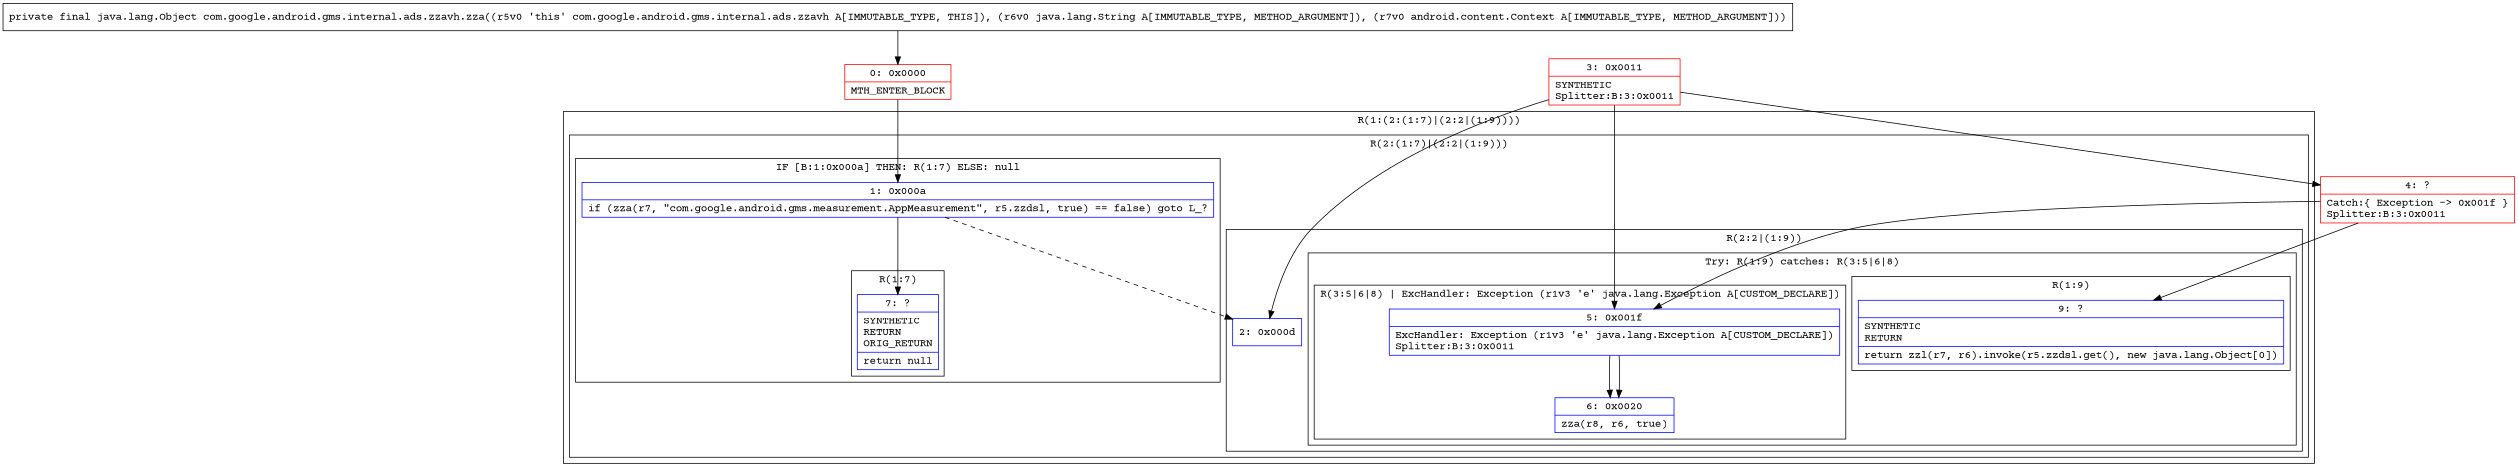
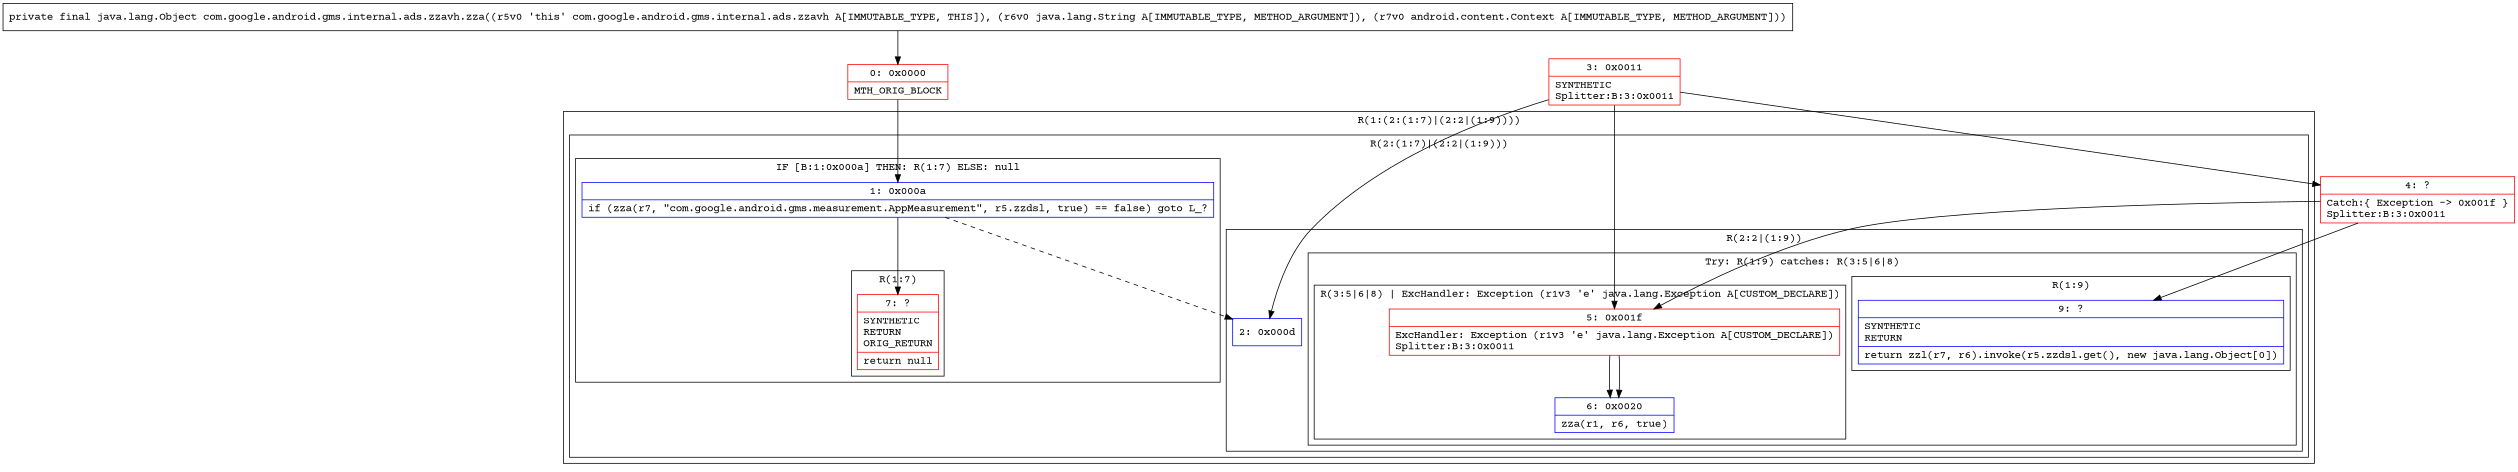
node "0: 0x0000": text "MTH_ENTER_BLOCK" -> "MTH_ORIG_BLOCK"
node "7: ?": color blue -> red
node "5: 0x001f": color blue -> red
node "6: 0x0020": text "zza(r8, r6, true)" -> "zza(r1, r6, true)"
